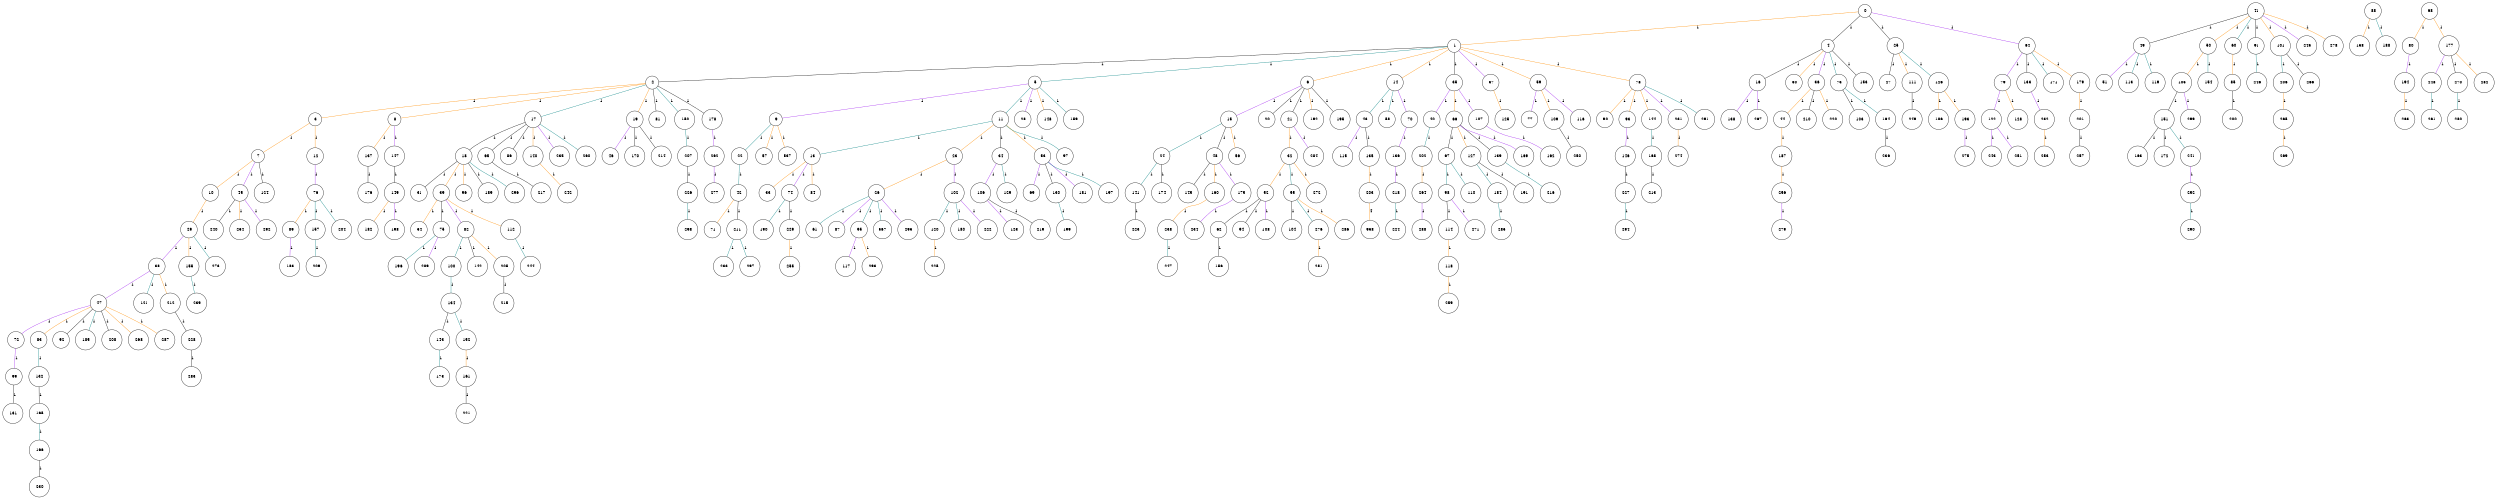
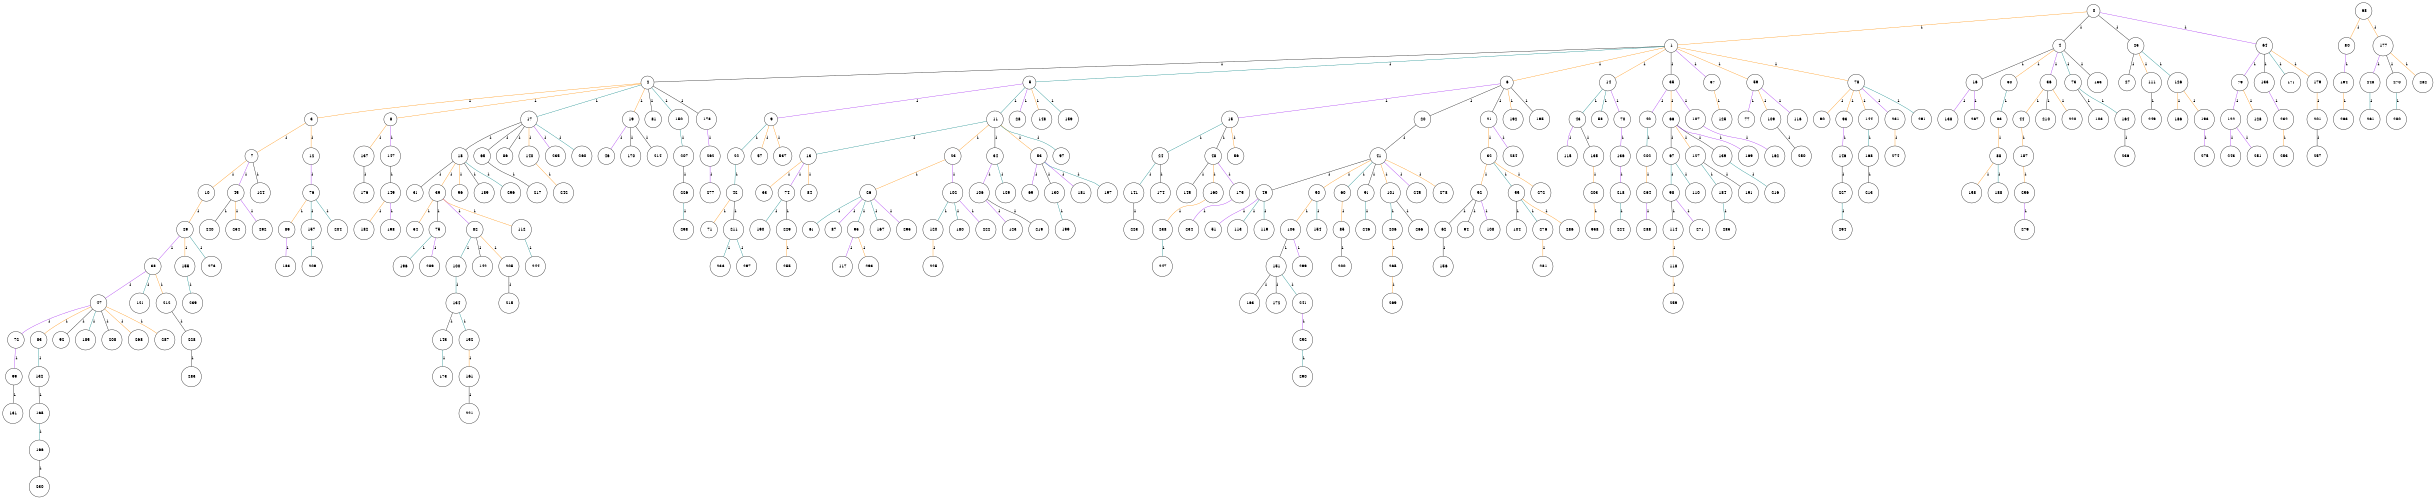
node "63": added
edge "20" -- "41": added, label "1"
edge "203" -- "958": label "4" -> "1"
node "567": label "567" -> "167"
